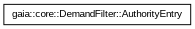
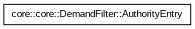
node "gaia::core::DemandFilter::AuthorityEntry": label "gaia::core::DemandFilter::AuthorityEntry" -> "core::core::DemandFilter::AuthorityEntry"
